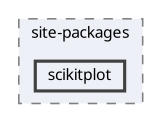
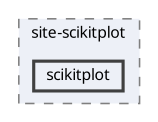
cluster "site-packages": label "site-packages" -> "site-scikitplot"
